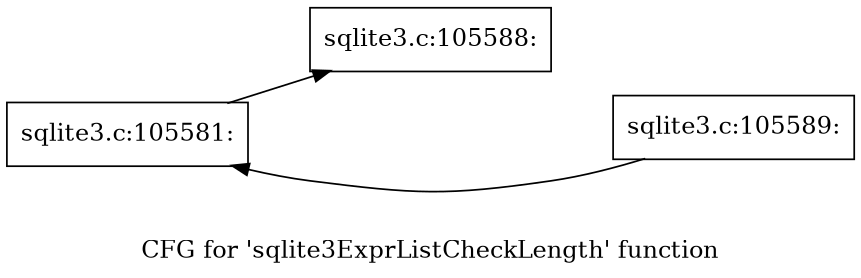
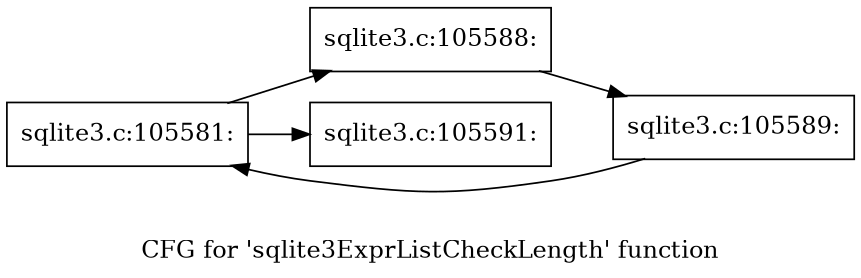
edge "sqlite3.c:105588:" -> "sqlite3.c:105589:": added
node "sqlite3.c:105591:": added
